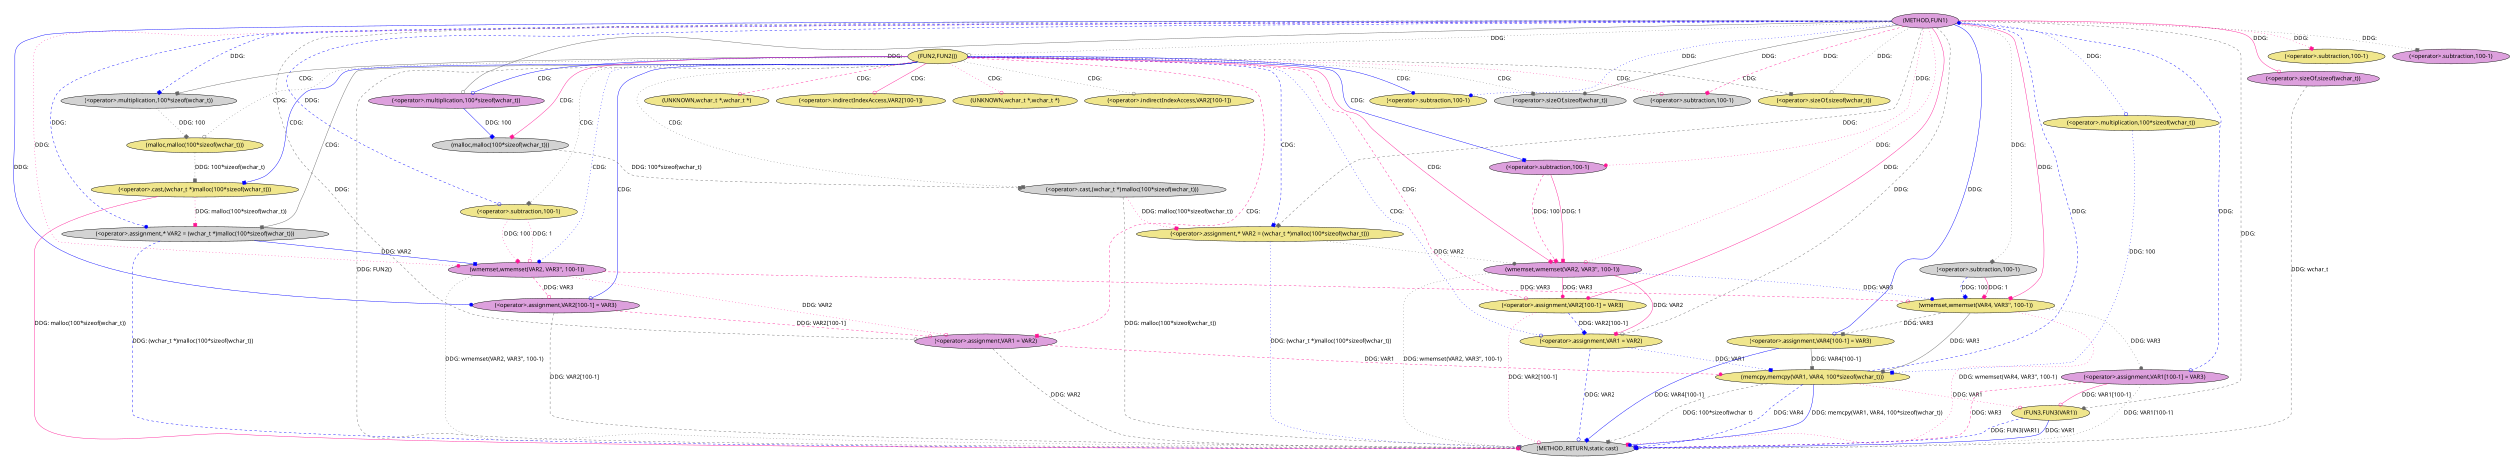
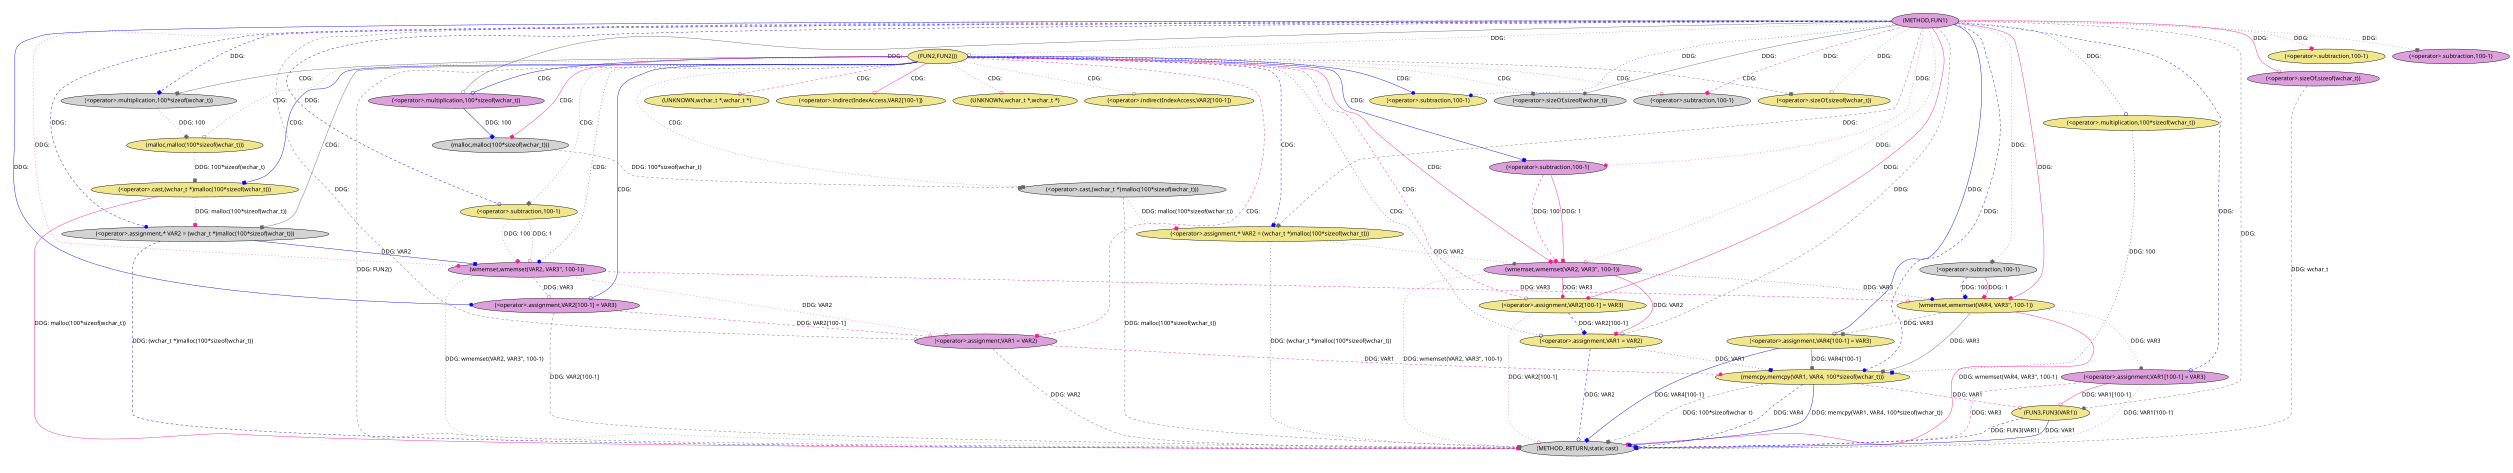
edge "(memcpy,memcpy(VAR1, VAR4, 100*sizeof(wchar_t)))" -> "(METHOD,FUN1)": reversed
edge "(memcpy,memcpy(VAR1, VAR4, 100*sizeof(wchar_t)))" -> "(FUN3,FUN3(VAR1))": style dotted -> dashed
edge "(wmemset,wmemset(VAR4, VAR3'', 100-1))" -> "(METHOD_RETURN,static cast)": style dotted -> solid
